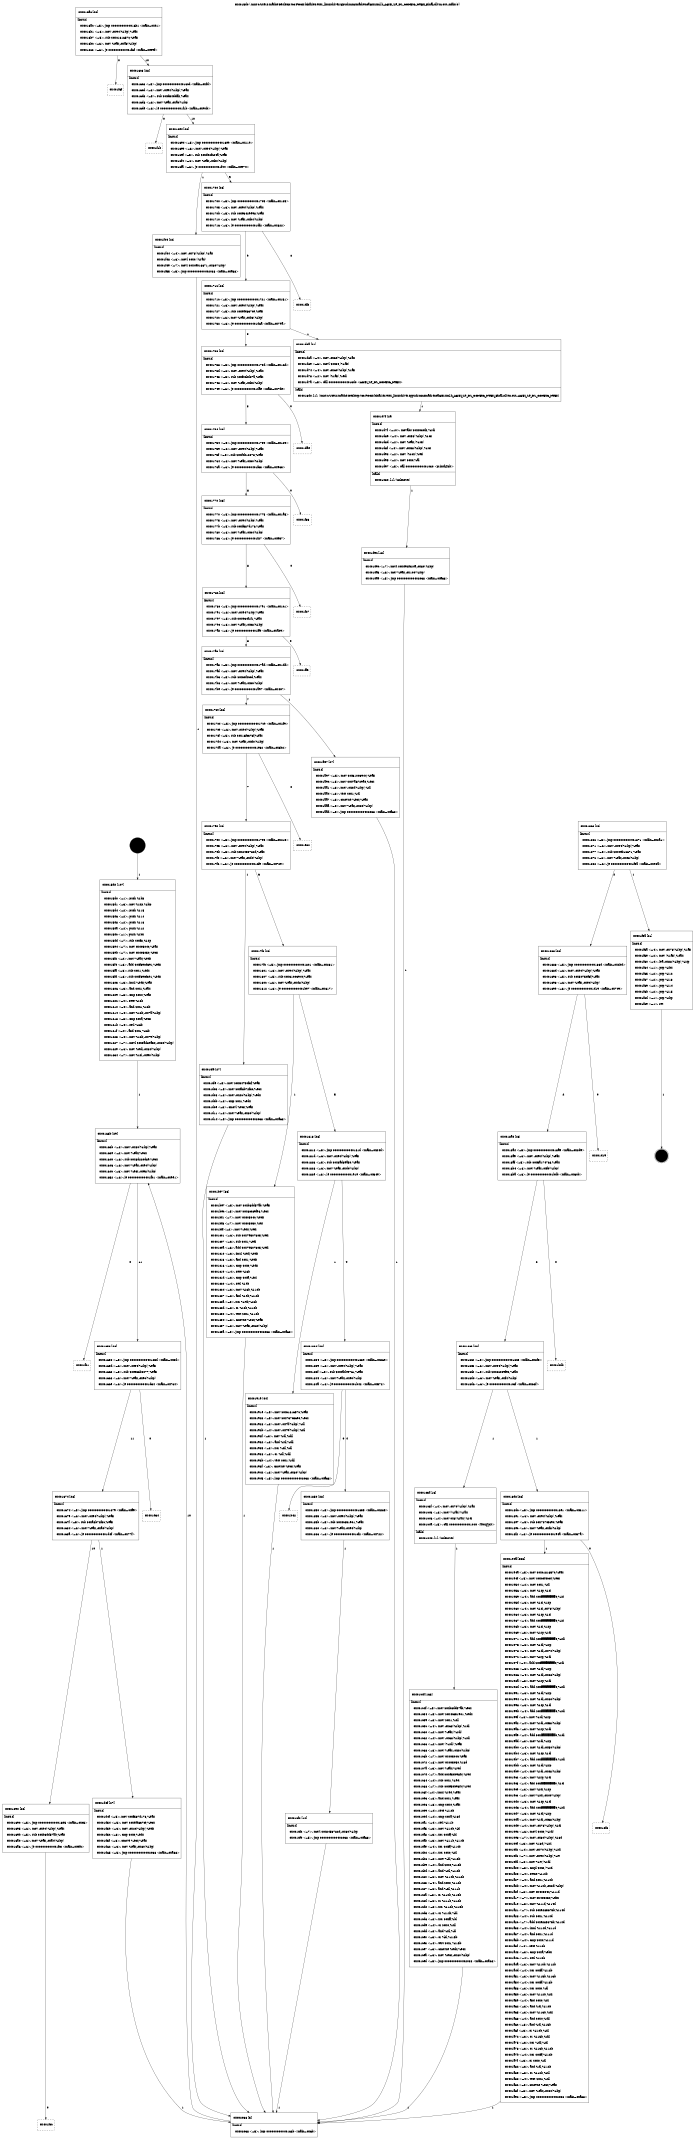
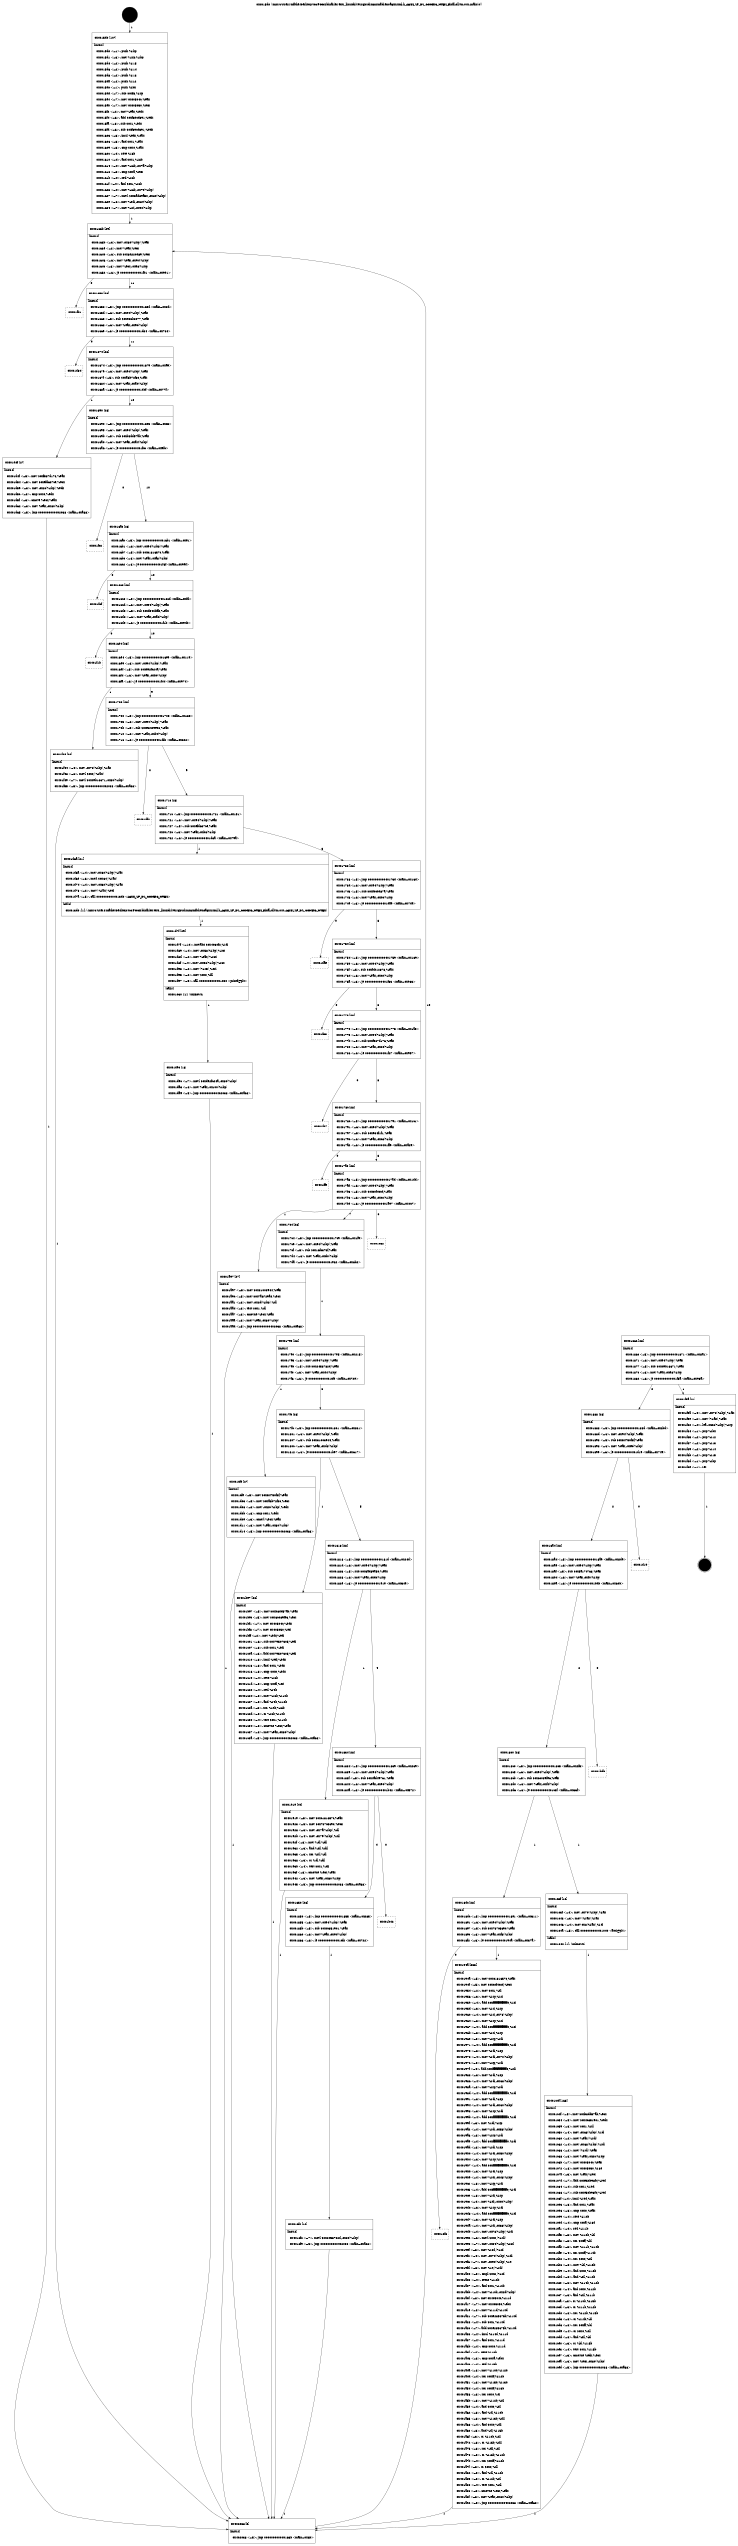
edge "0x401690 [28]" -> "0x4016ac [28]": added, label "10"
edge "0x4017c4 [28]" -> "0x401e82": now "0x4017a8 [28]" -> "0x401e82"
